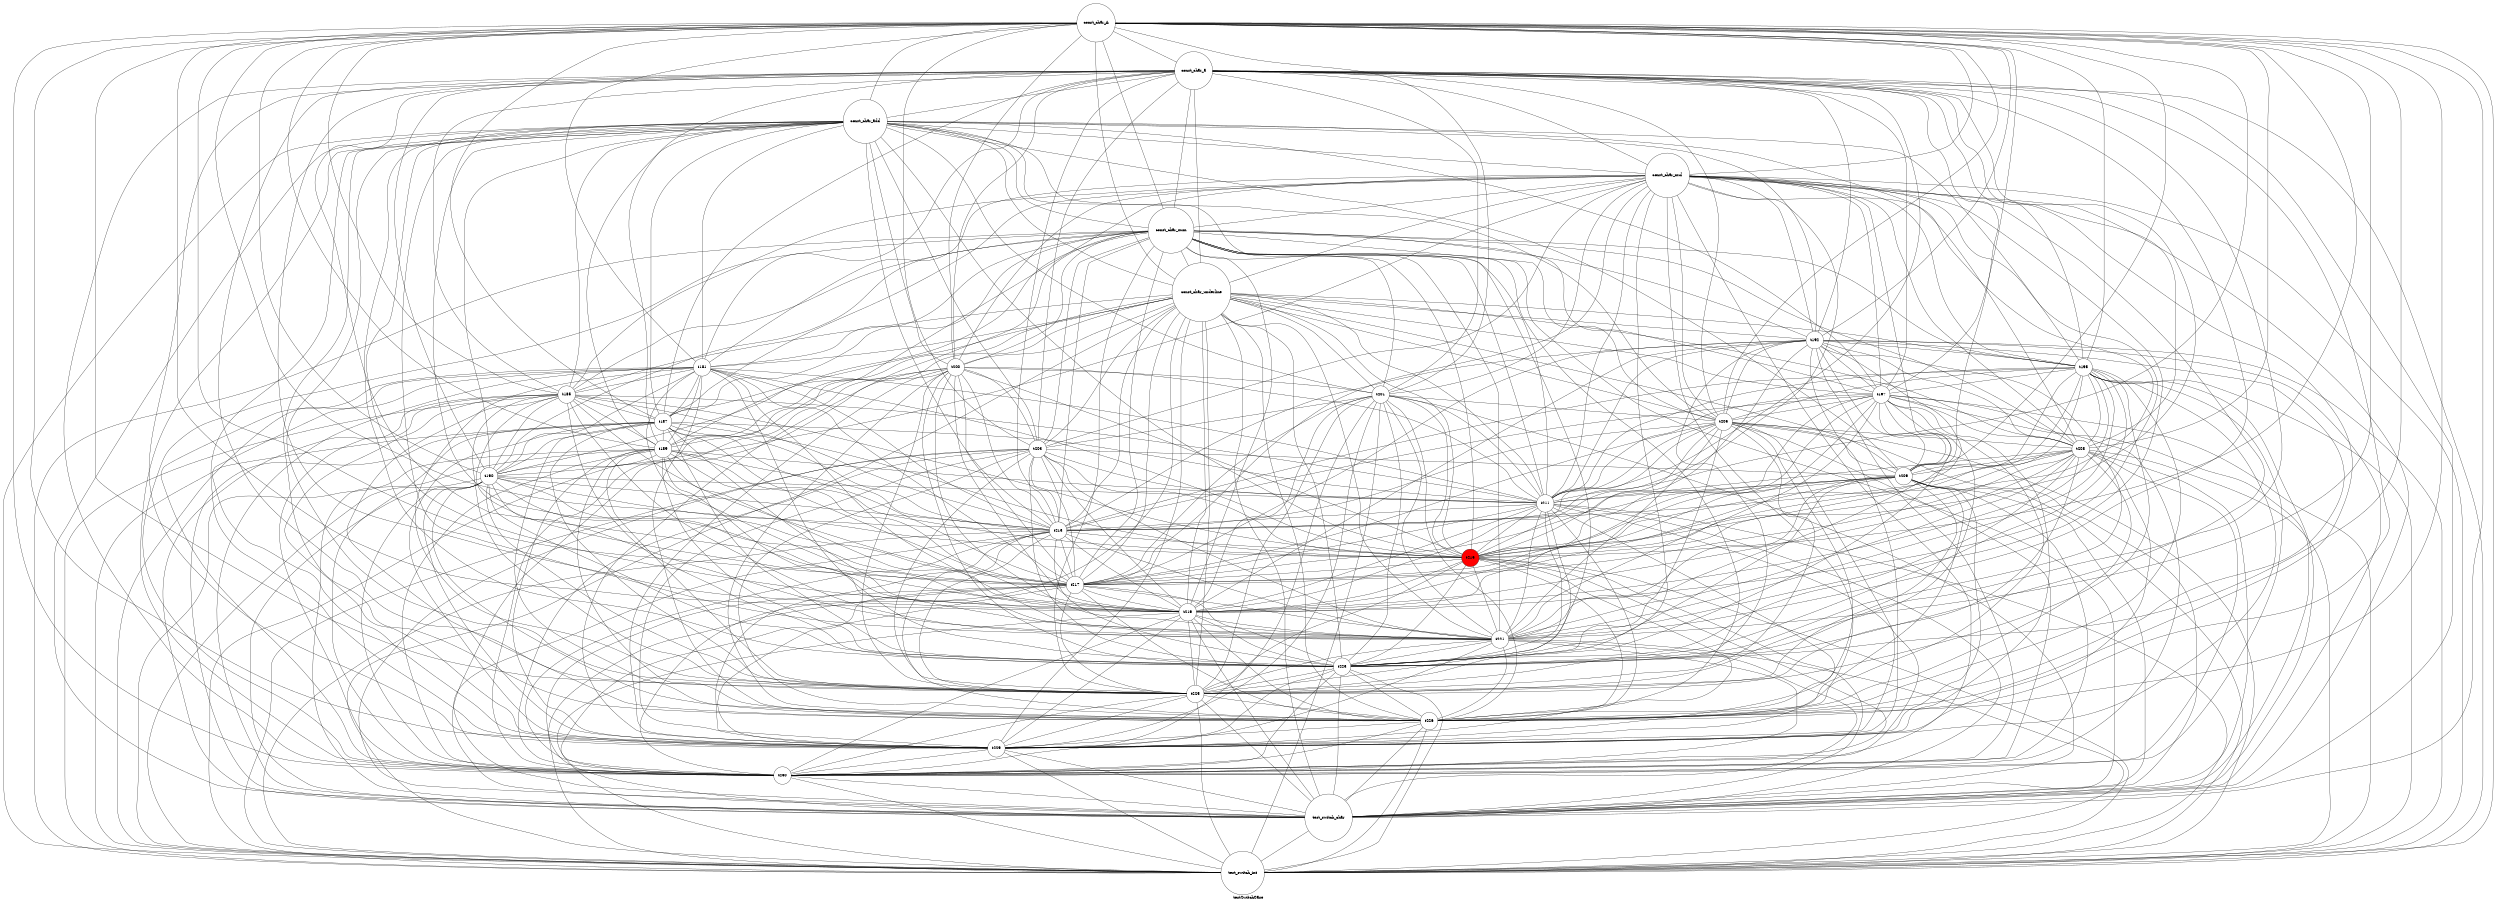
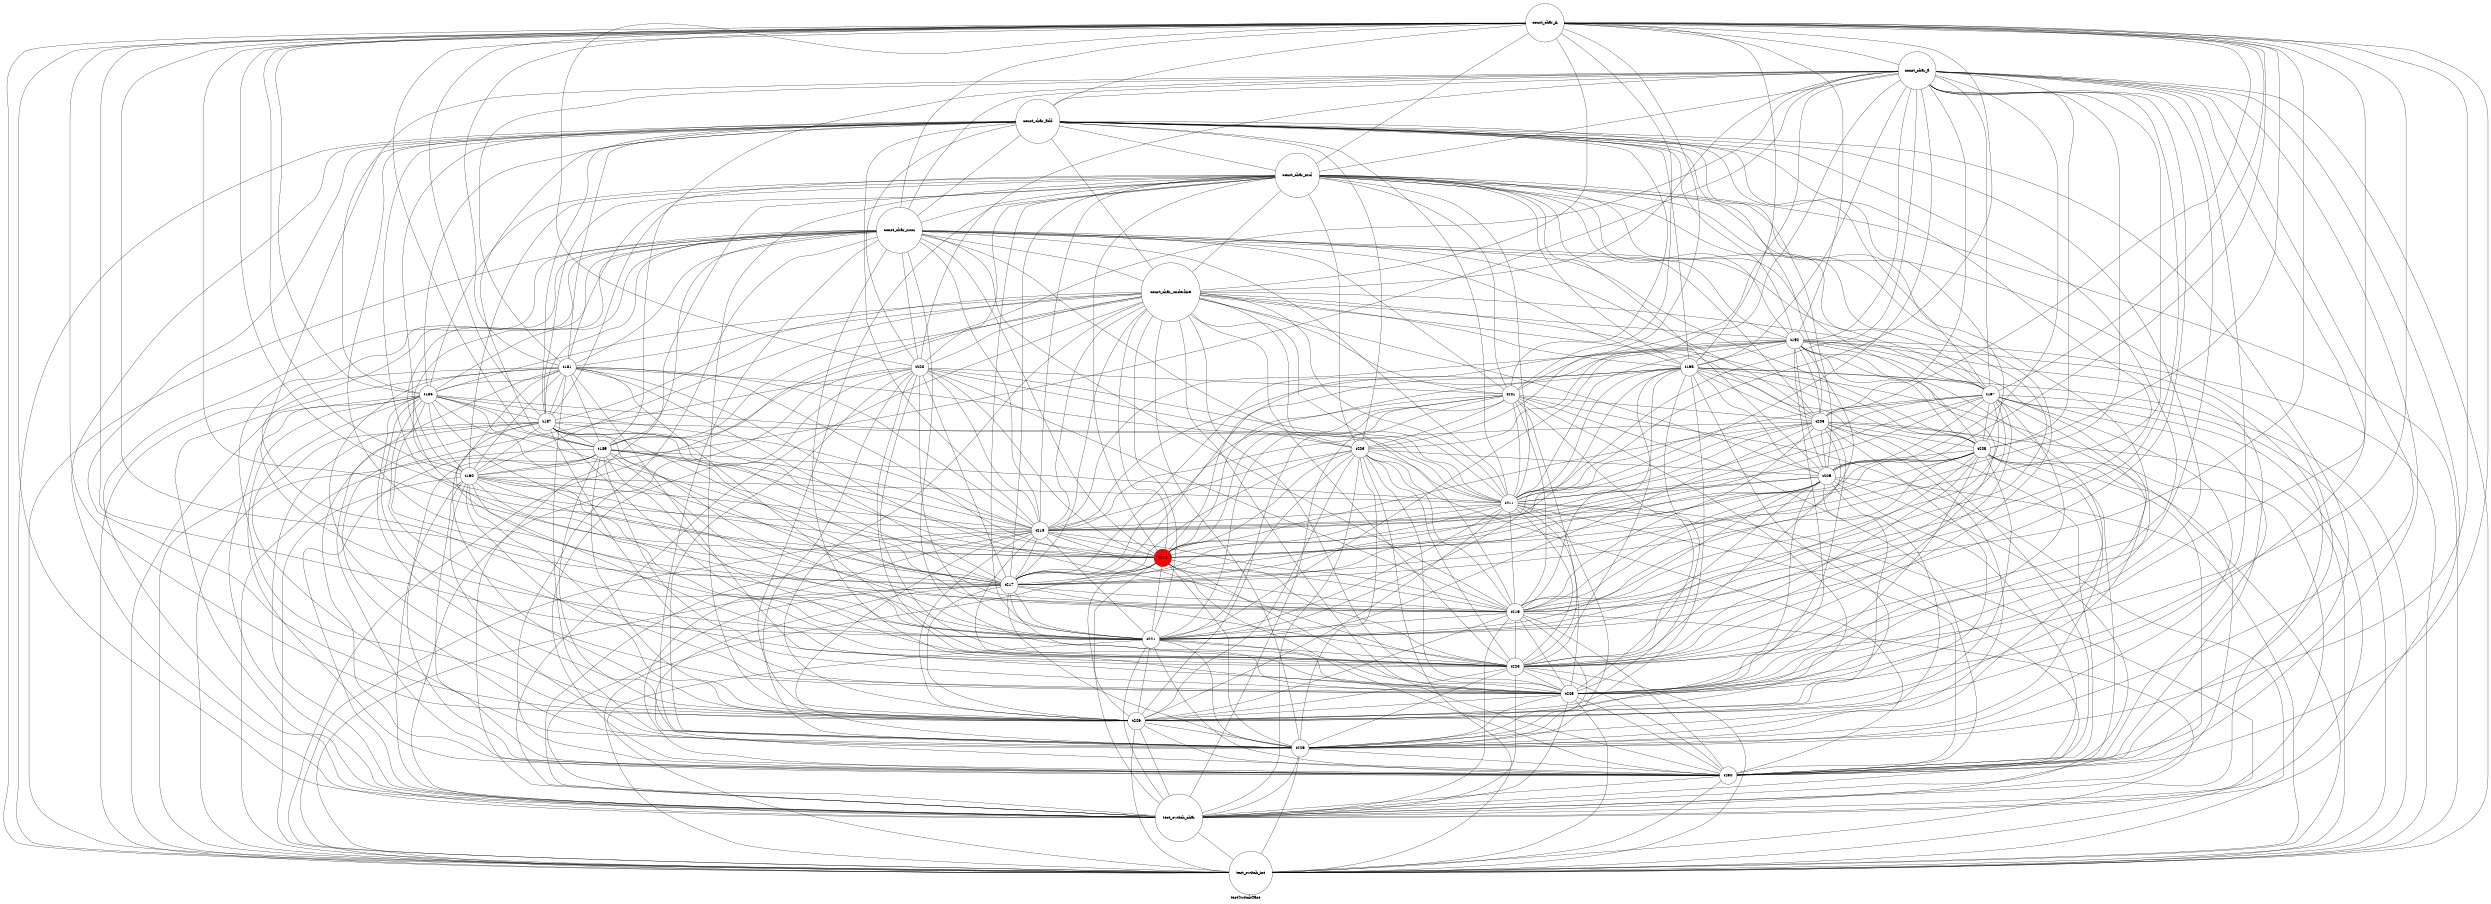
edge "const_char_add" -- "t229": removed
